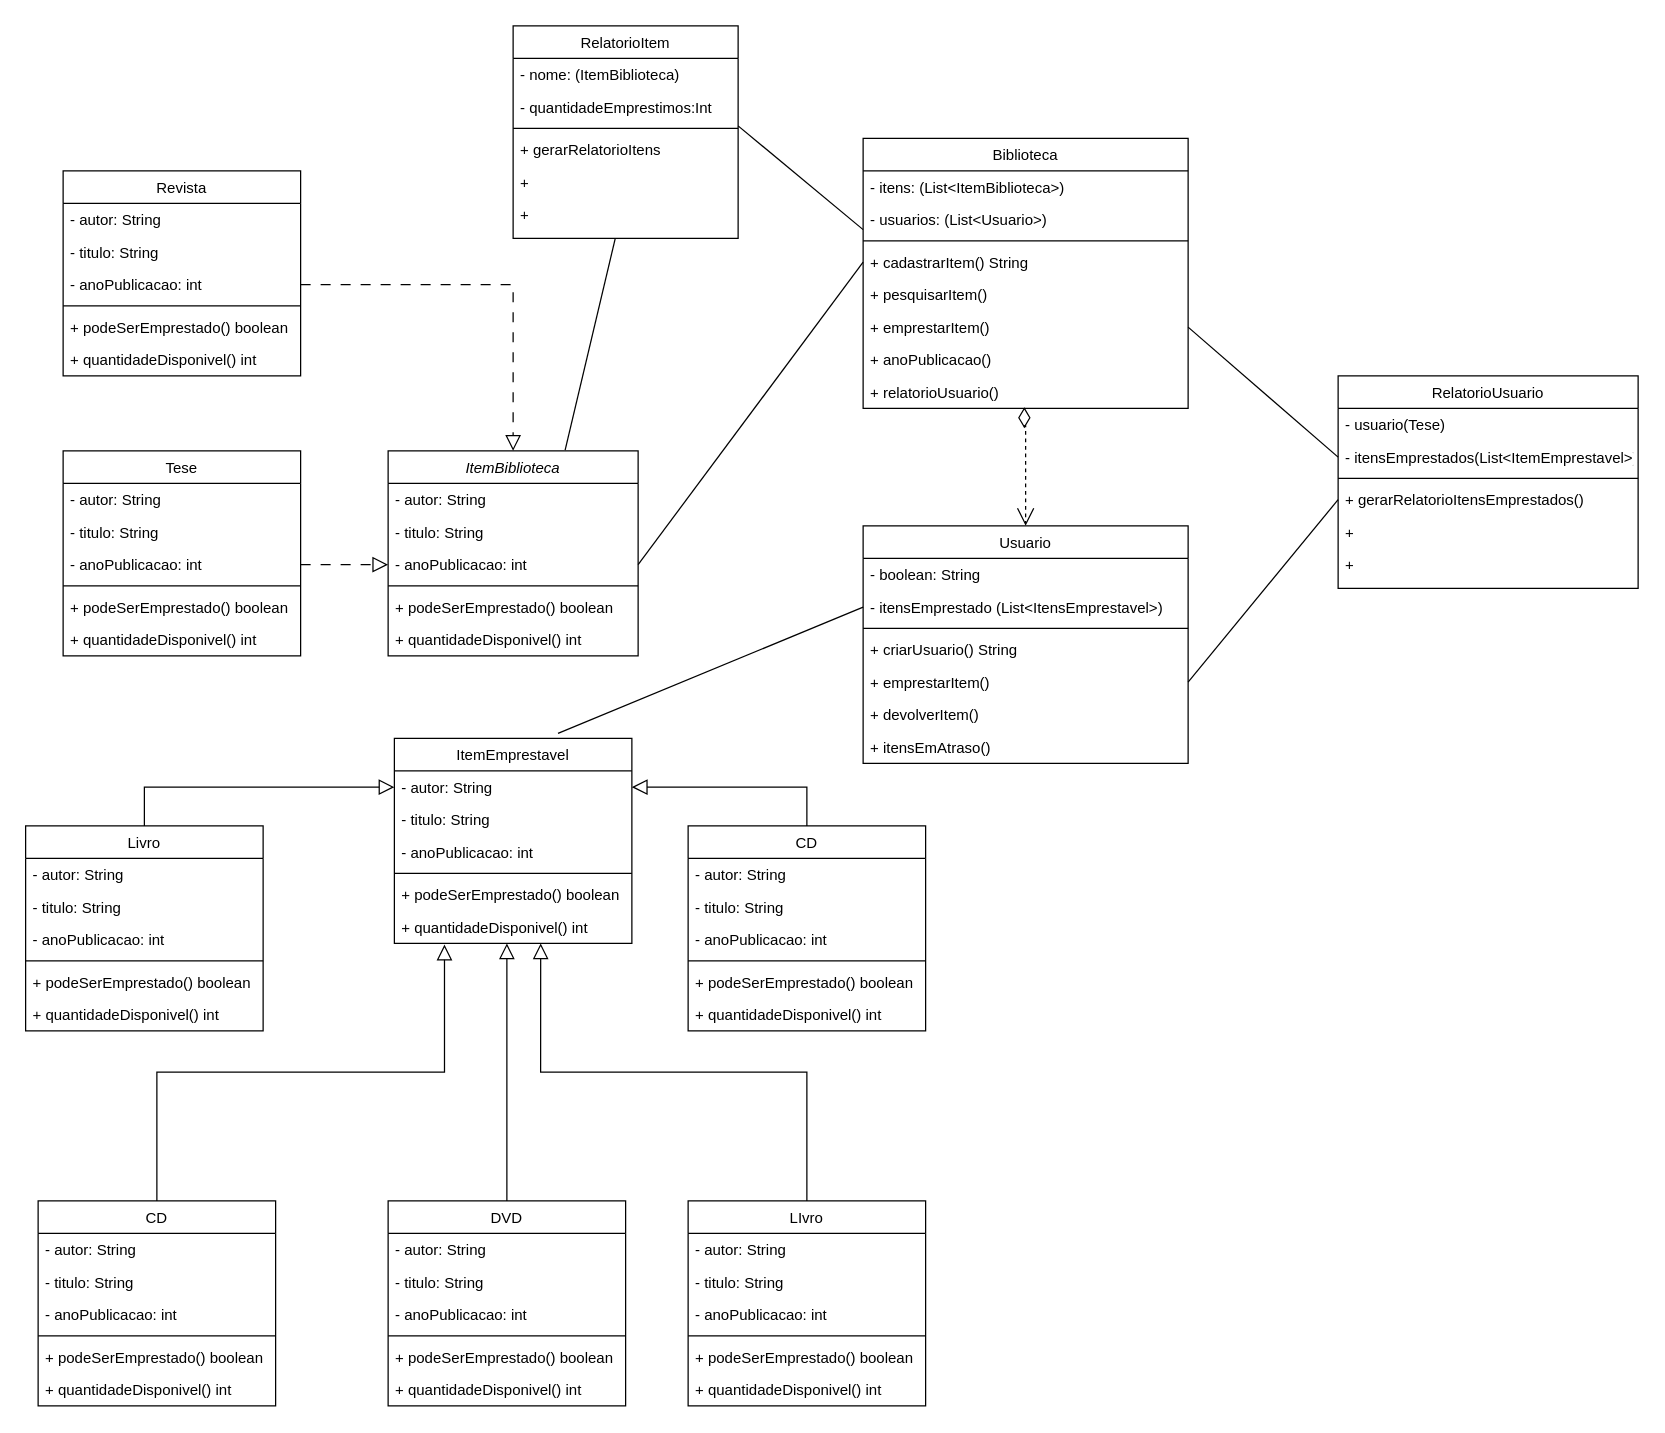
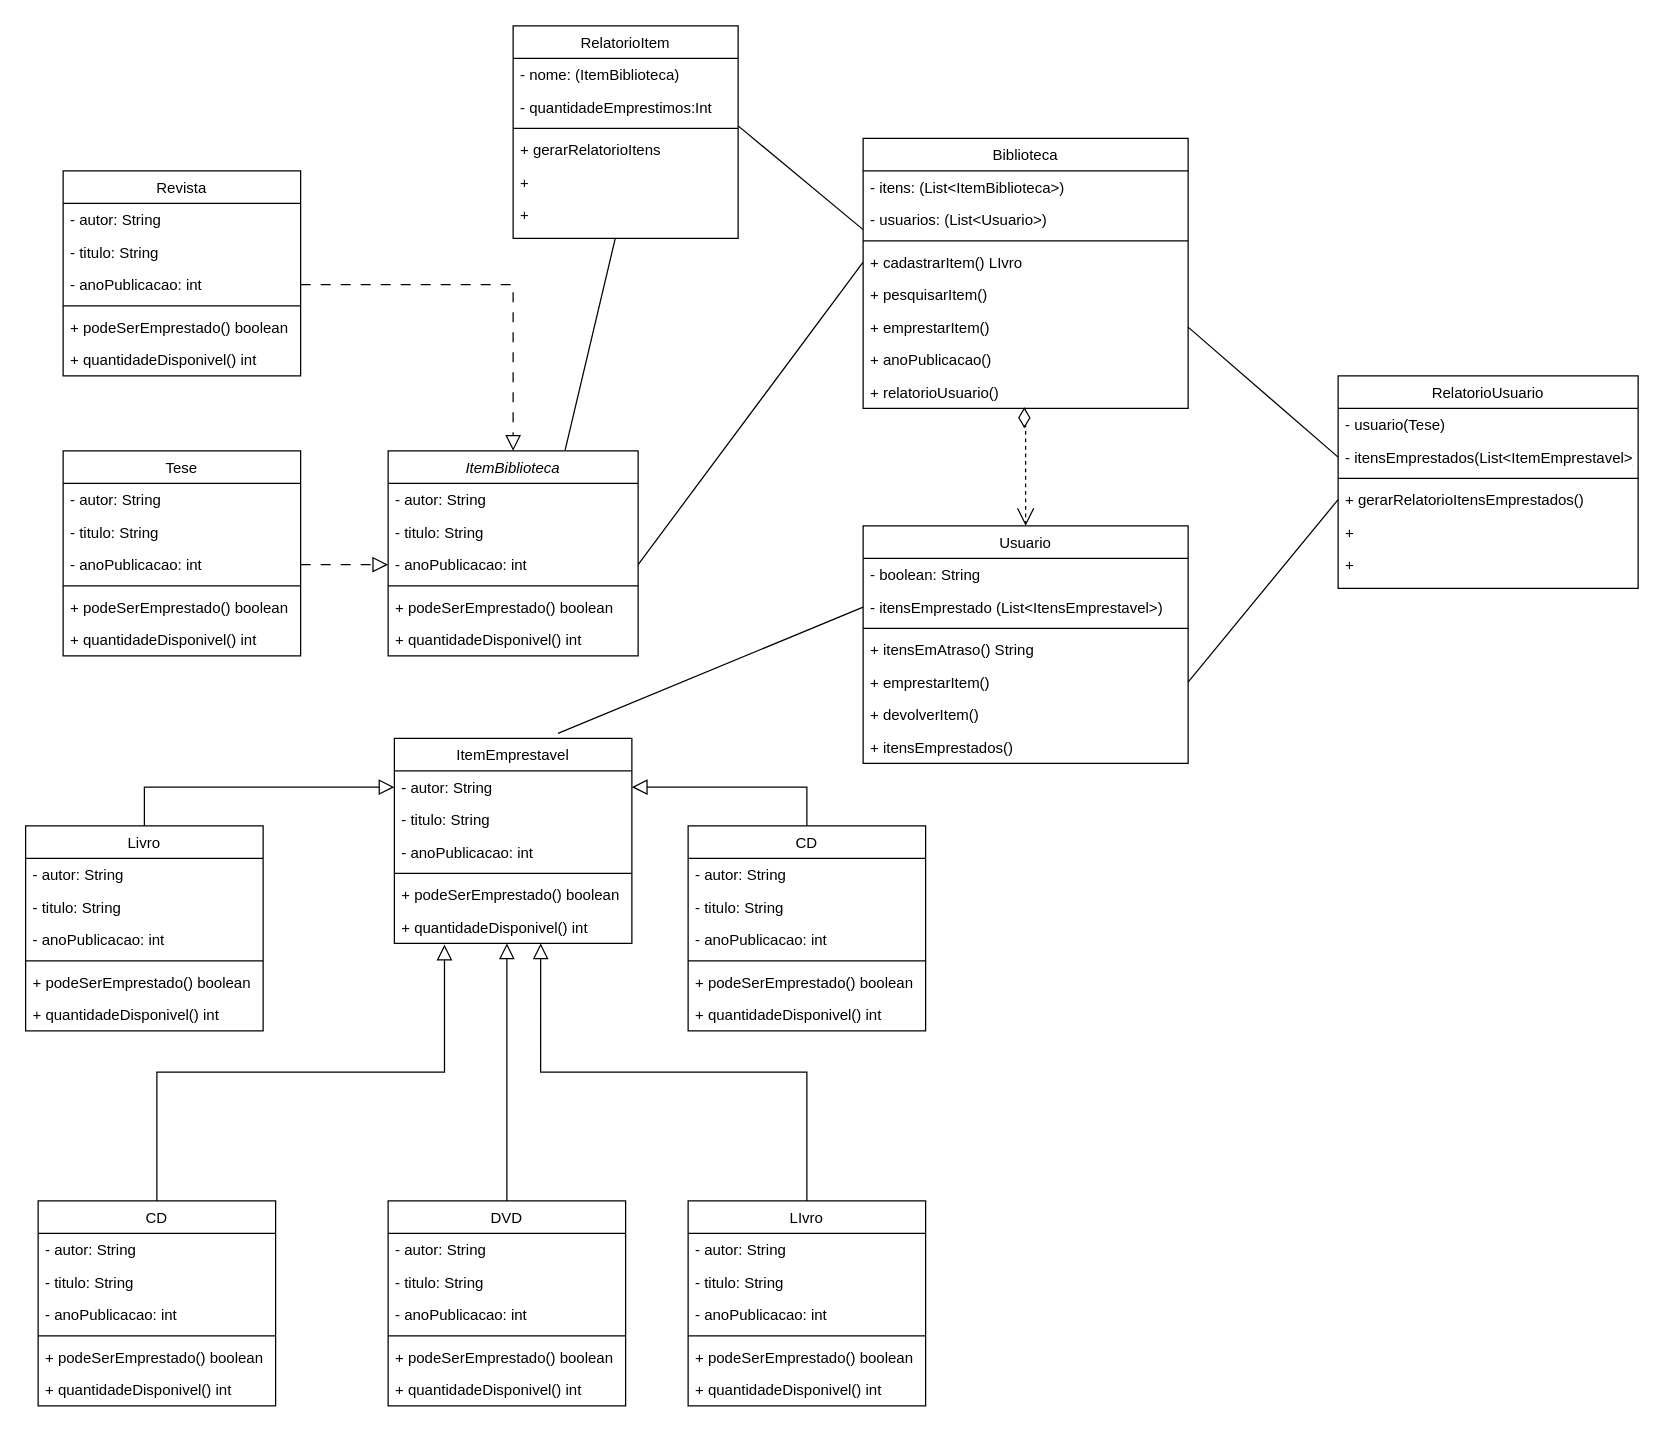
node "+ cadastrarItem() String": label "+ cadastrarItem() String" -> "+ cadastrarItem() LIvro"
node "+ criarUsuario() String": label "+ criarUsuario() String" -> "+ itensEmAtraso() String"
node "+ itensEmAtraso()": label "+ itensEmAtraso()" -> "+ itensEmprestados()"
